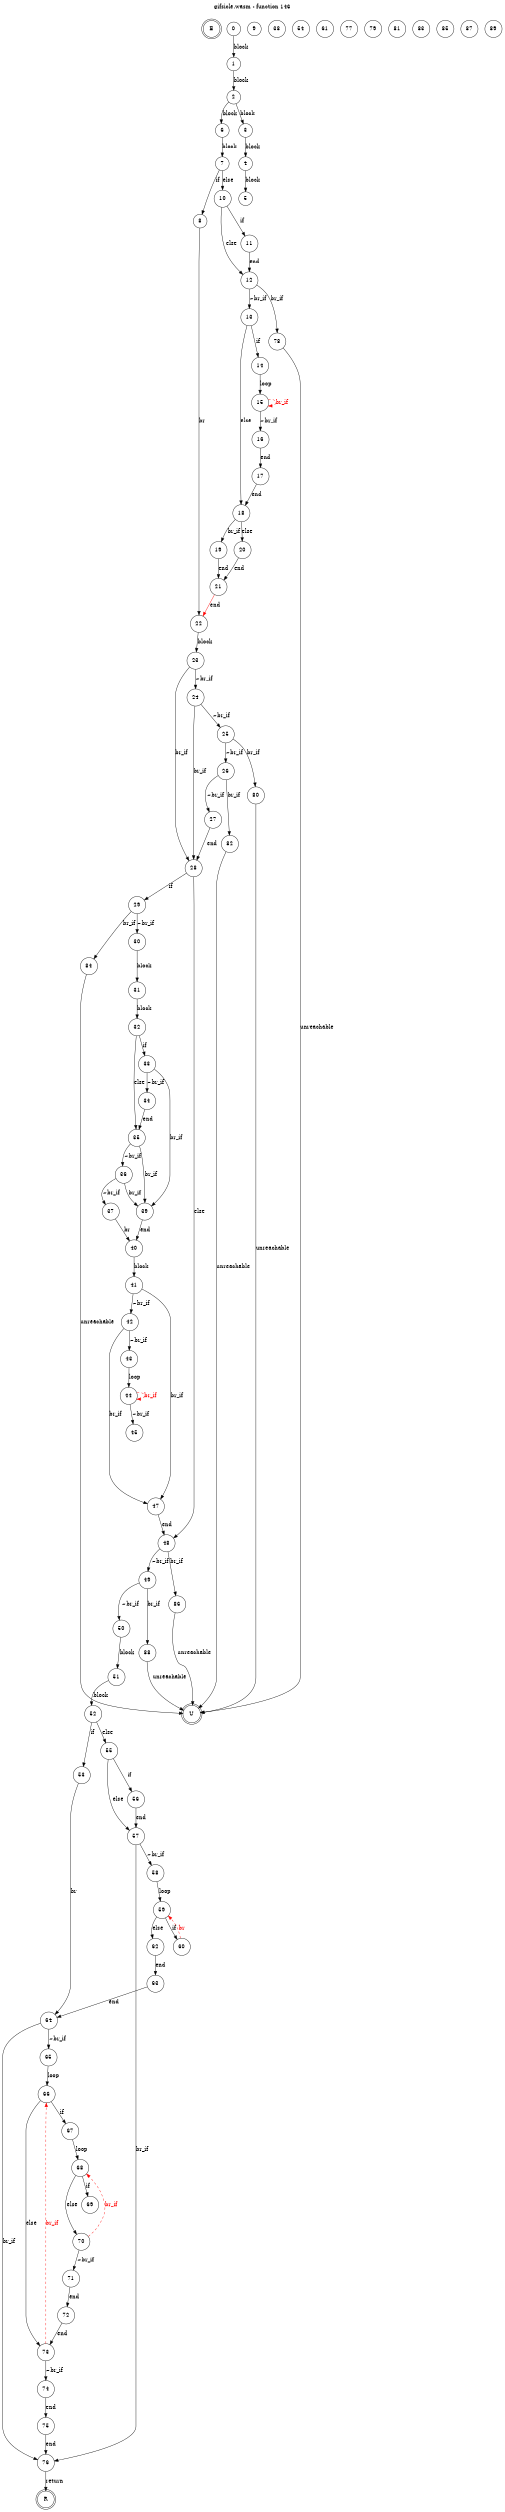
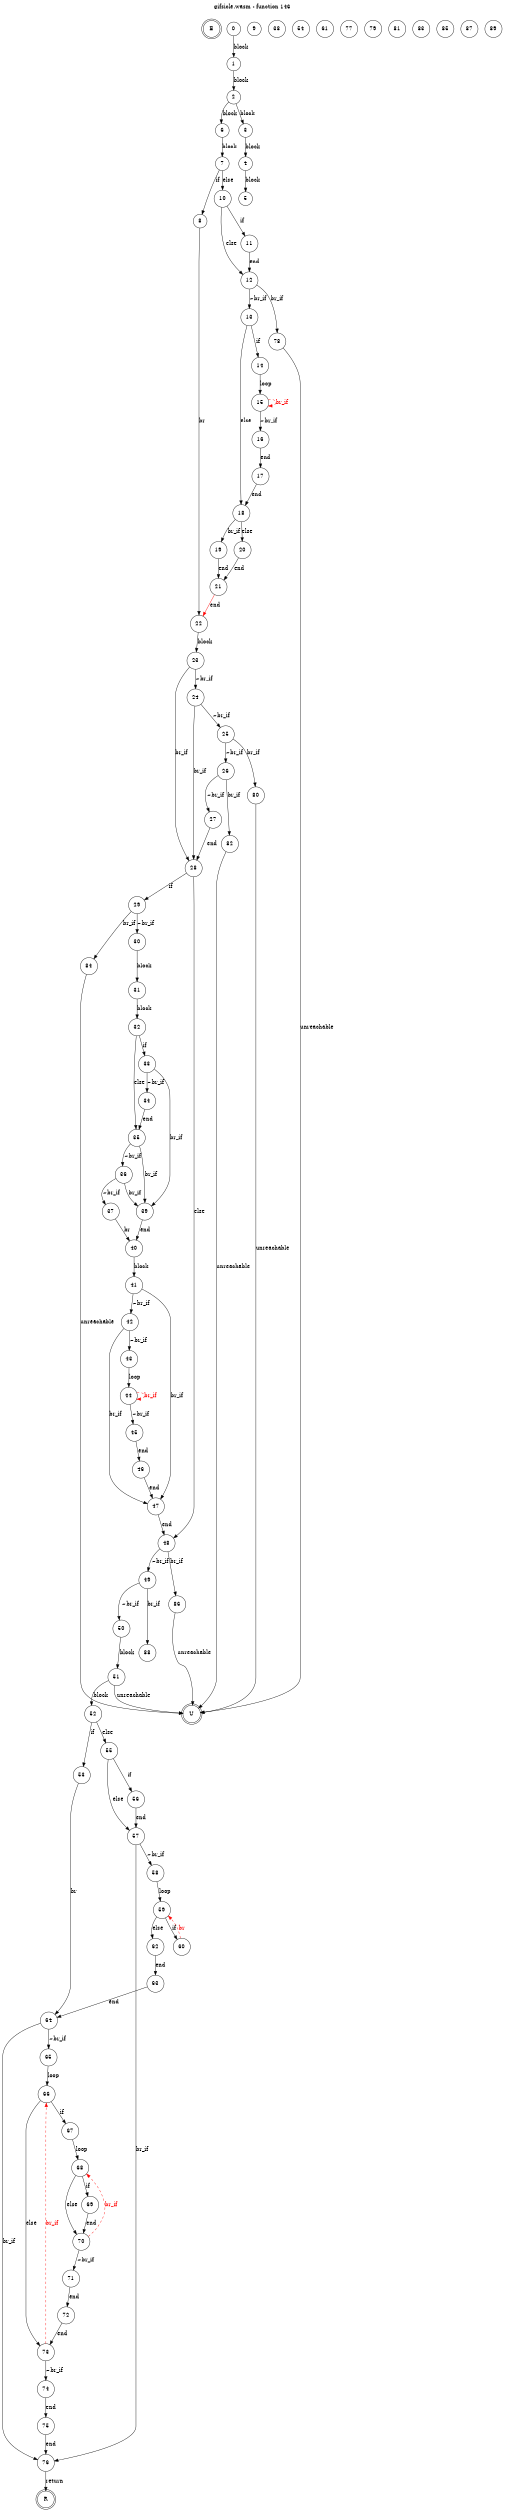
node "46": added
edge "88" -> "U": now "51" -> "U"
edge "69" -> "70": added, label "end"
